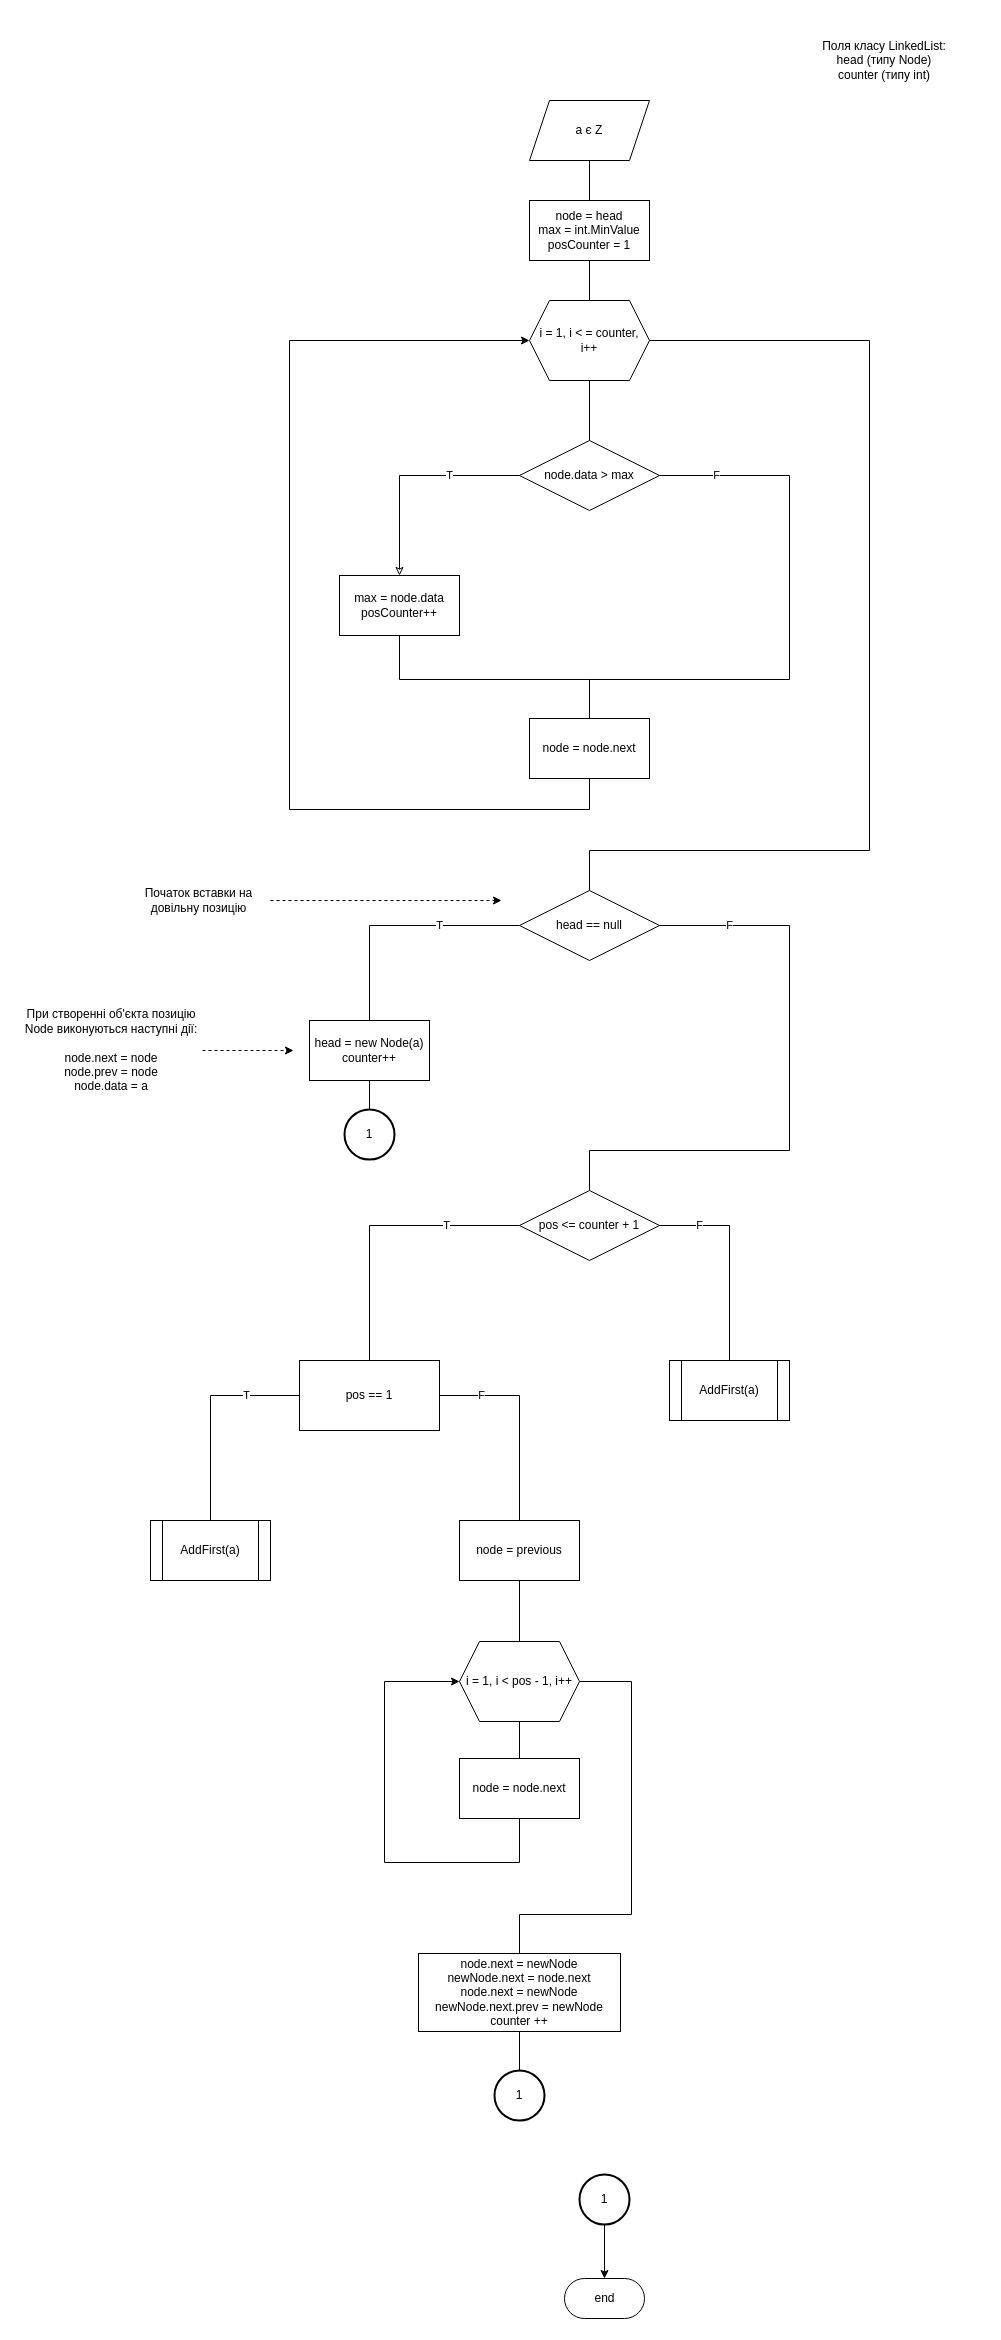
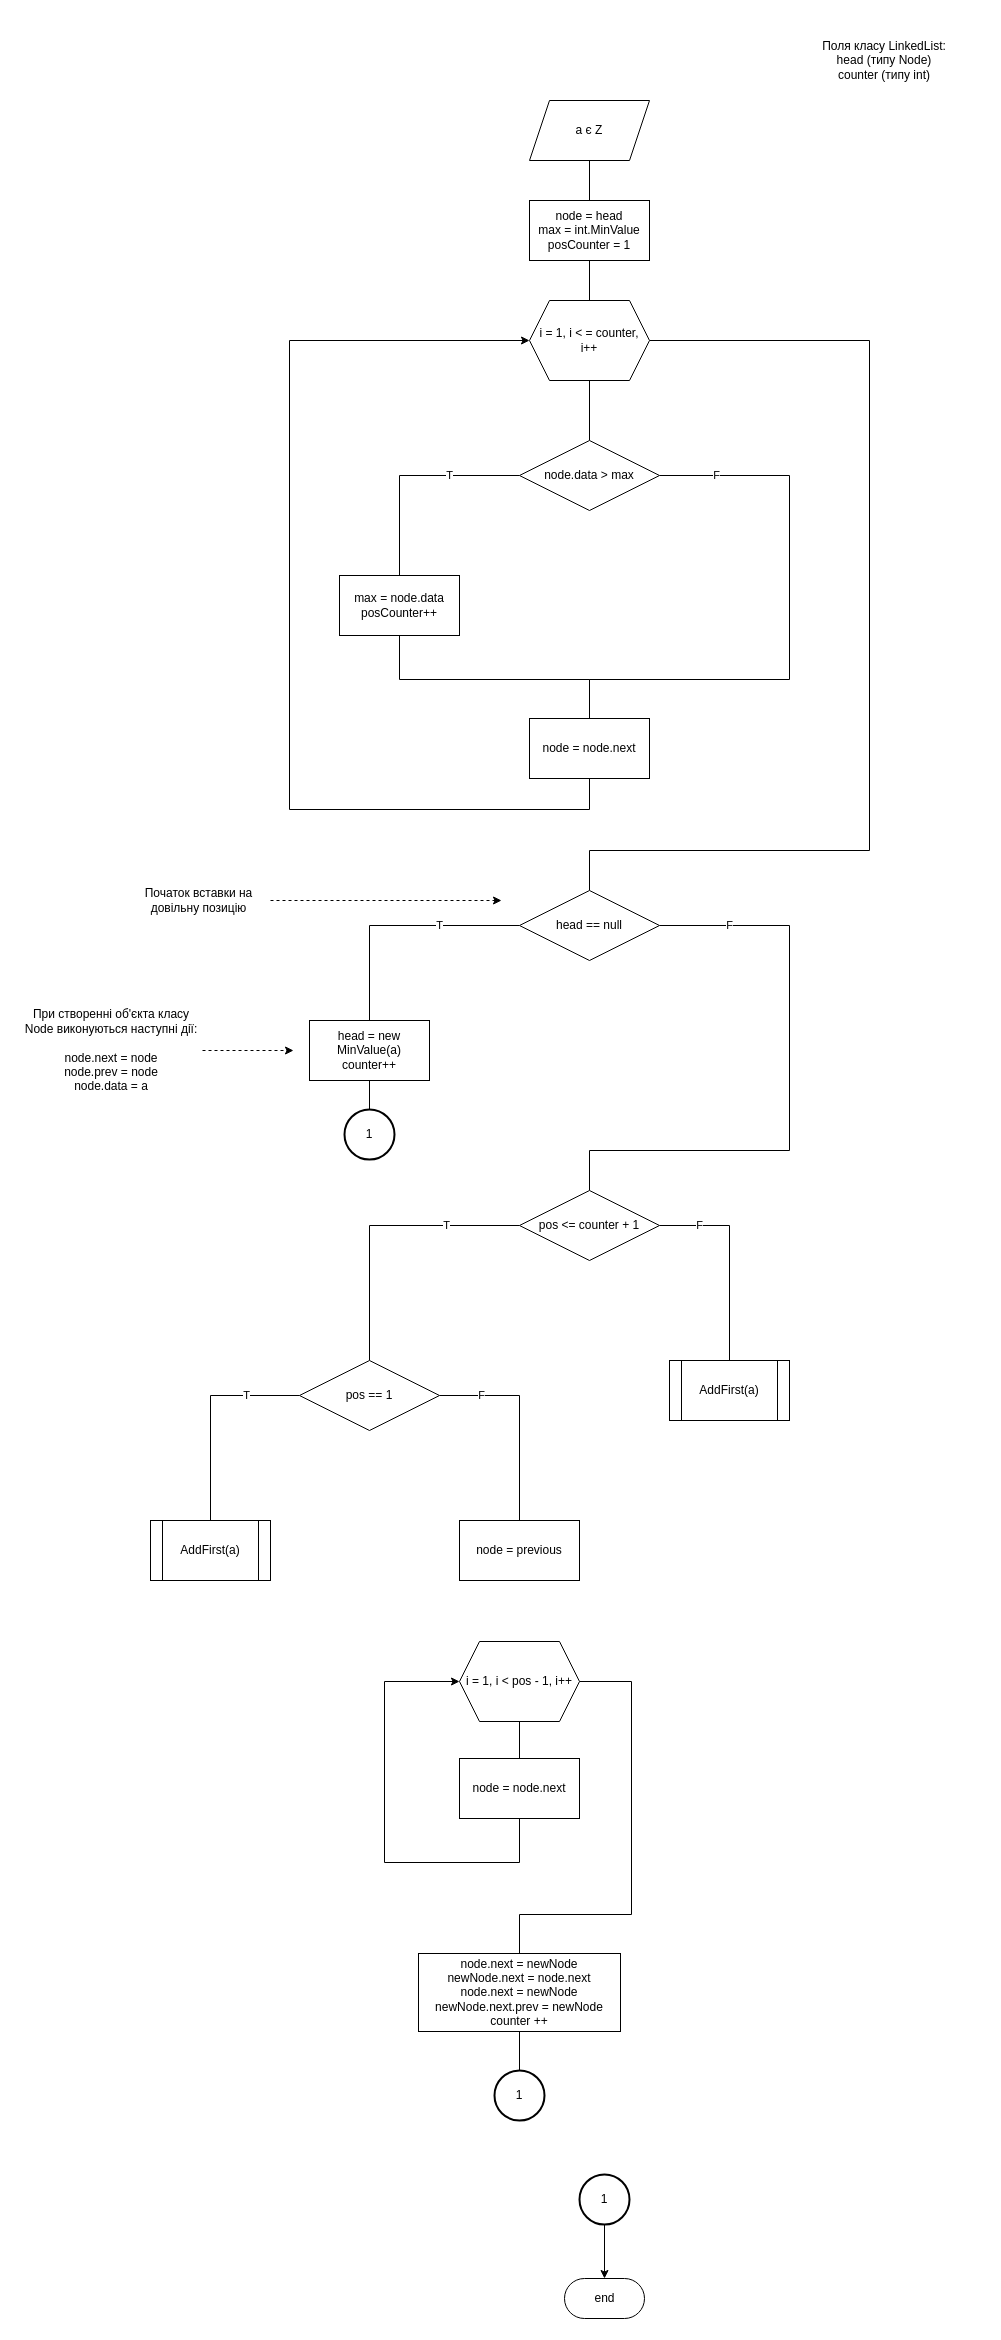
edge "node.data > max" -> "max = node.data posCounter++": arrowhead classic -> none
node "При створенні об'єкта позицію Node виконуються наступні дії: node.next = node node.prev = node node.data = a": label "При створенні об'єкта позицію Node виконуються наступні дії: node.next = node node.prev = node node.data = a" -> "При створенні об'єкта класу Node виконуються наступні дії: node.next = node node.prev = node node.data = a"
node "head = new Node(a) counter++": label "head = new Node(a) counter++" -> "head = new MinValue(a) counter++"
node "pos == 1": shape rectangle -> diamond
edge "node = previous" -- "i = 1, i < pos - 1, i++": removed
